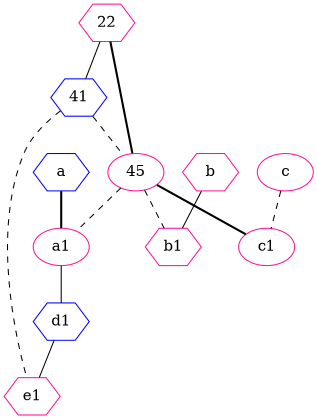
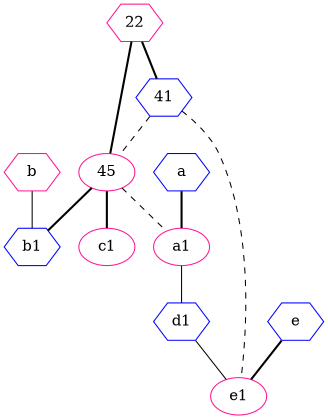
edge "22" -- "41": style solid -> bold
node "c": removed
edge "45" -- "b1": style dashed -> bold
node "b1": color deeppink -> blue
node "e": added
node "e1": shape hexagon -> ellipse
